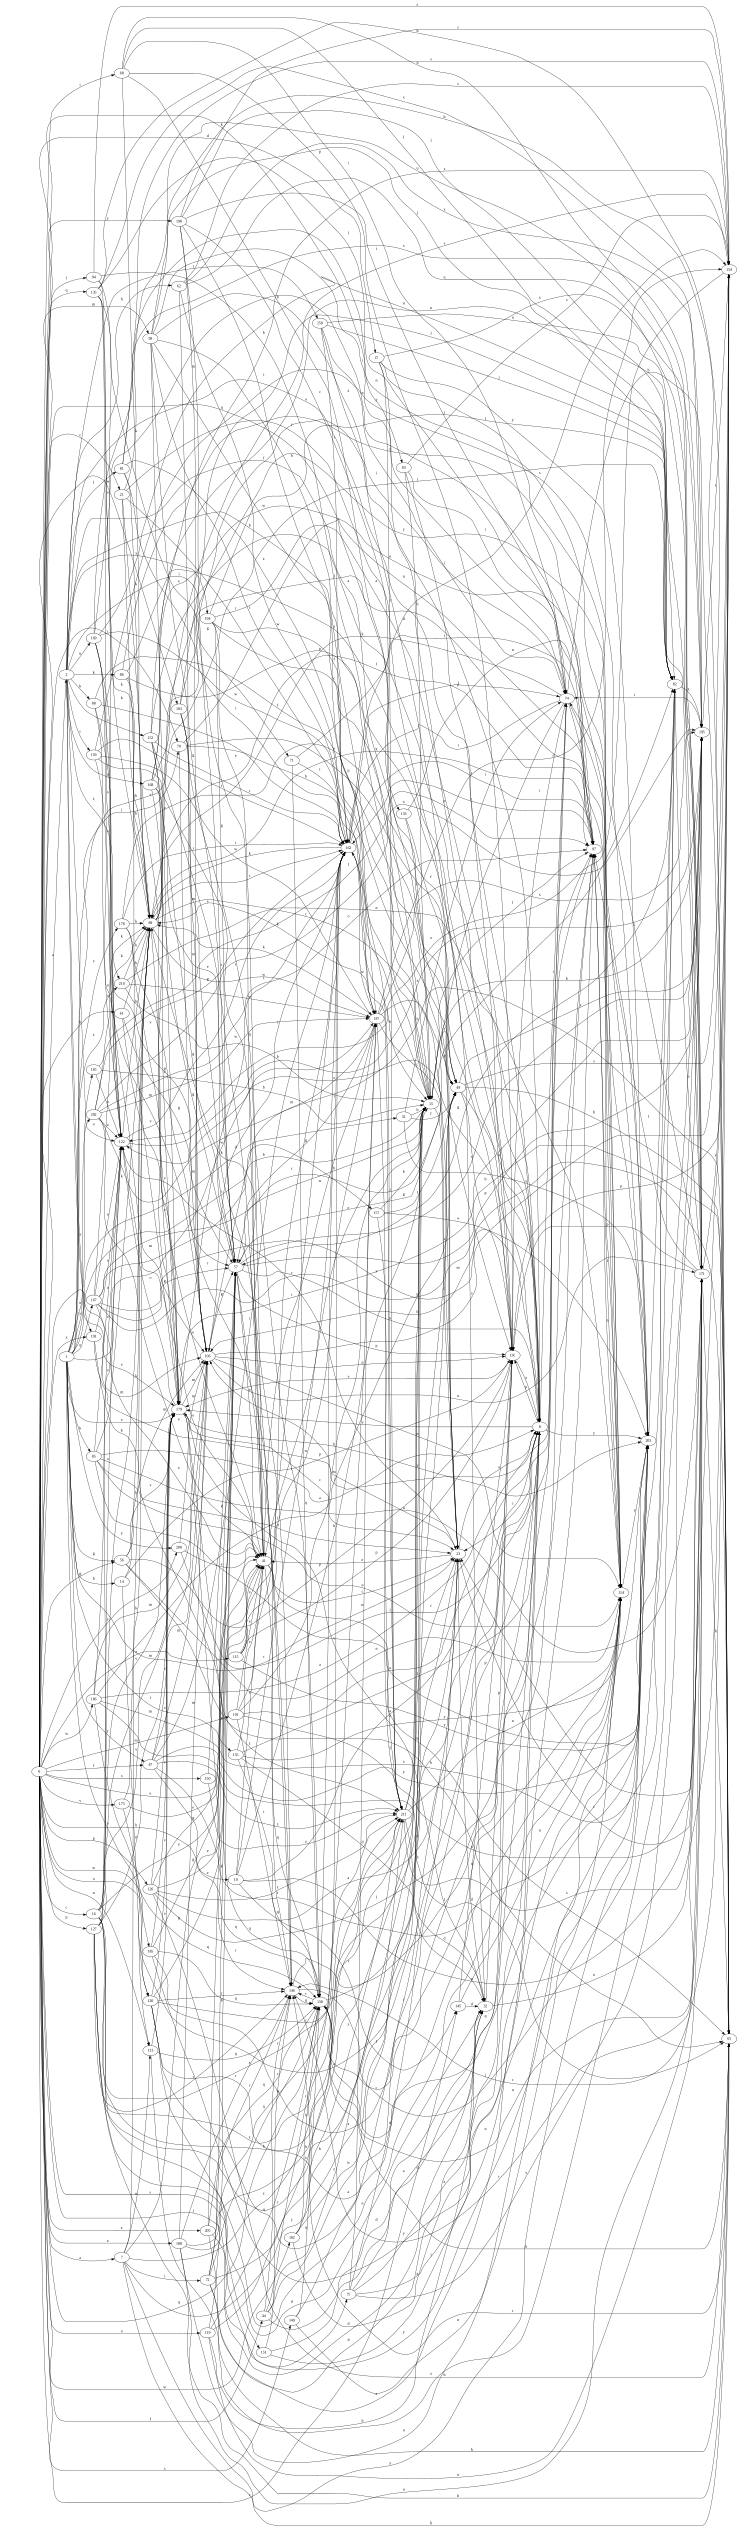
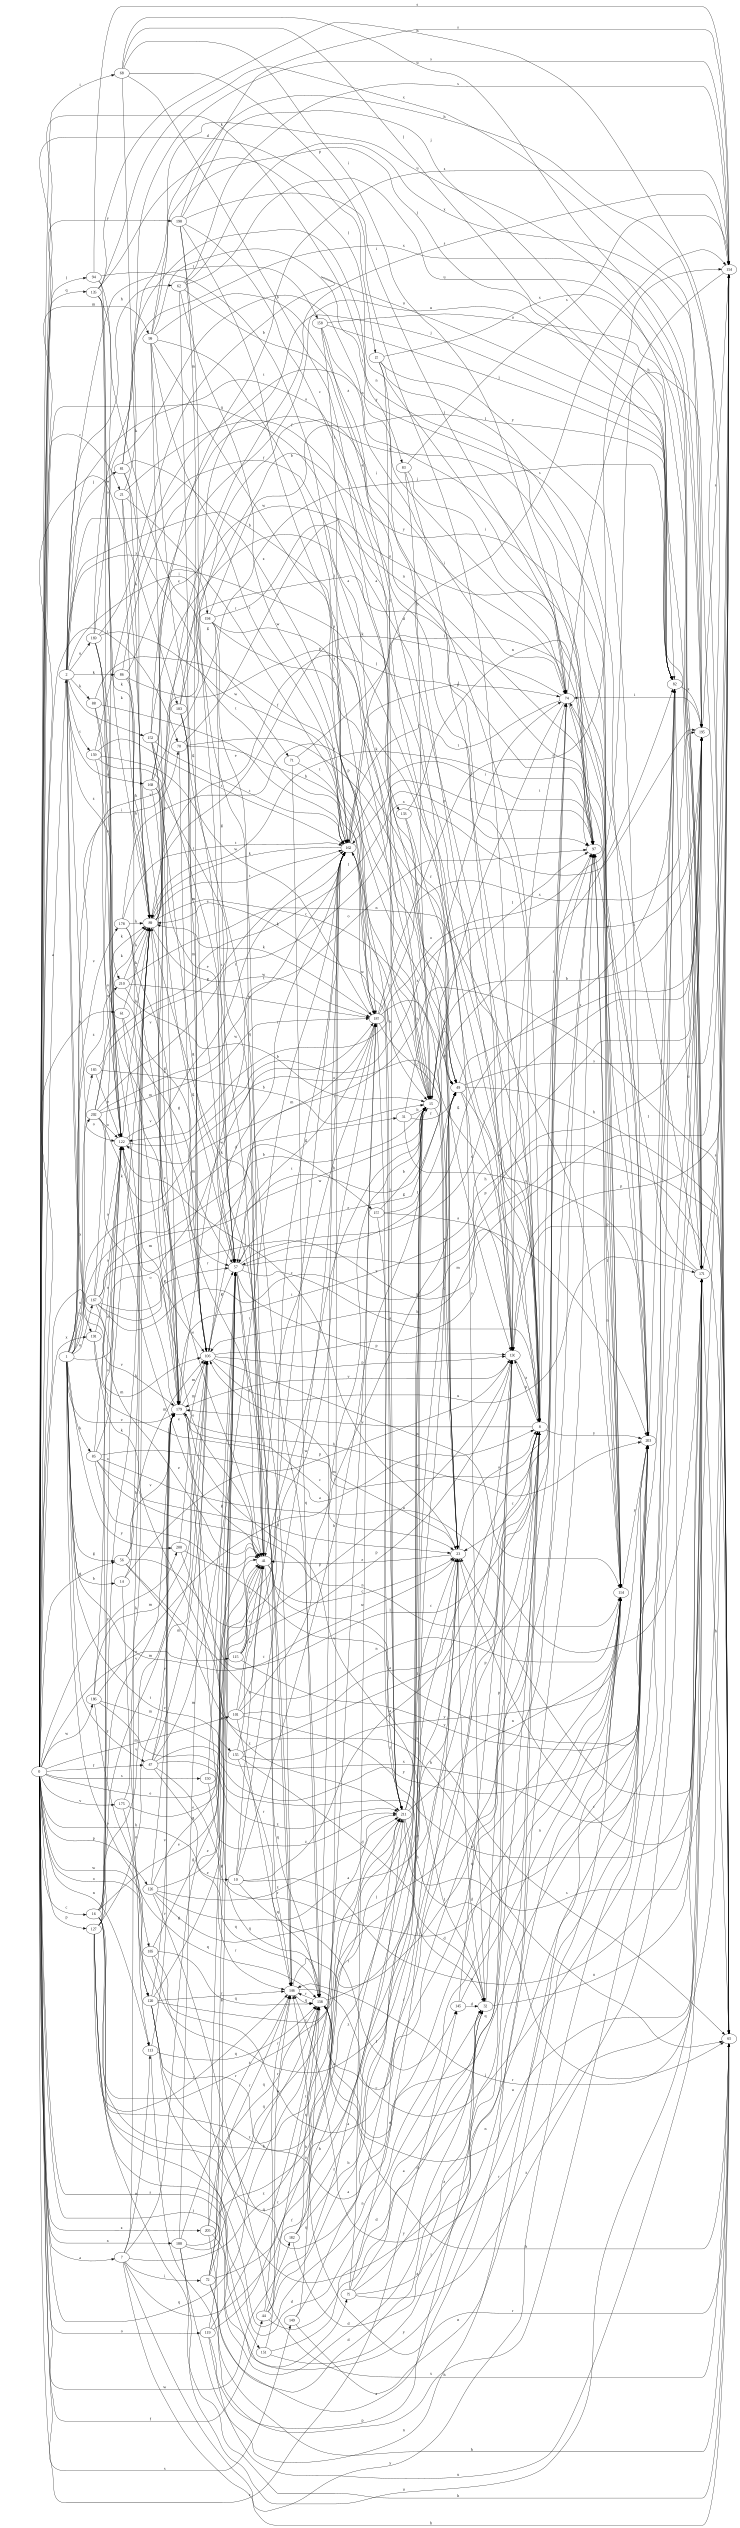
edge "186" -> "8": now "62" -> "8"
edge "185" -> "179": removed, label "v"
